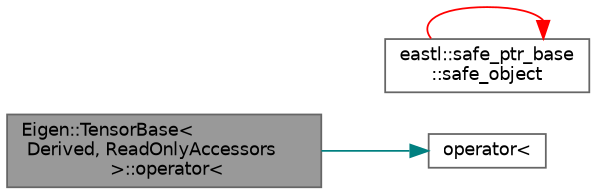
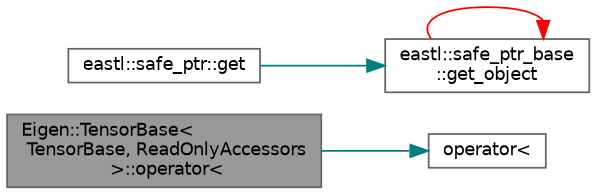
node "eastl::safe_ptr::get": added
node "eastl::safe_ptr_base ::safe_object": label "eastl::safe_ptr_base ::safe_object" -> "eastl::safe_ptr_base ::get_object"
node "Eigen::TensorBase< Derived, ReadOnlyAccessors >::operator<": label "Eigen::TensorBase< Derived, ReadOnlyAccessors >::operator<" -> "Eigen::TensorBase< TensorBase, ReadOnlyAccessors >::operator<"
